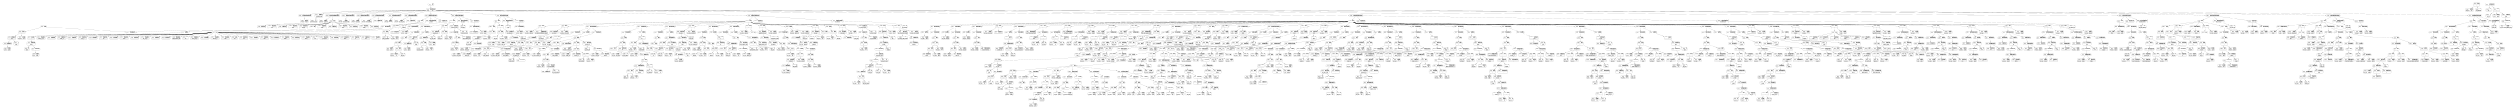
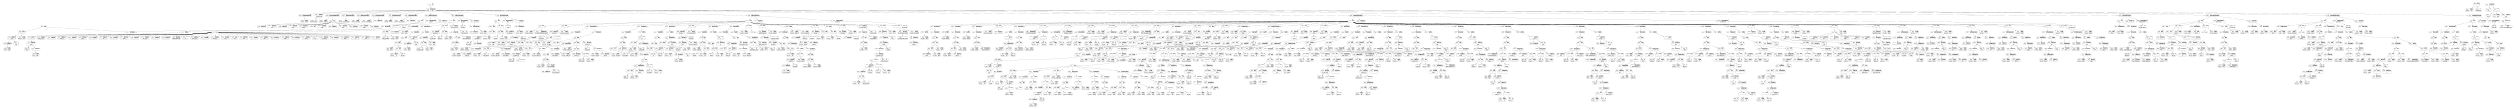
node "235886": removed
